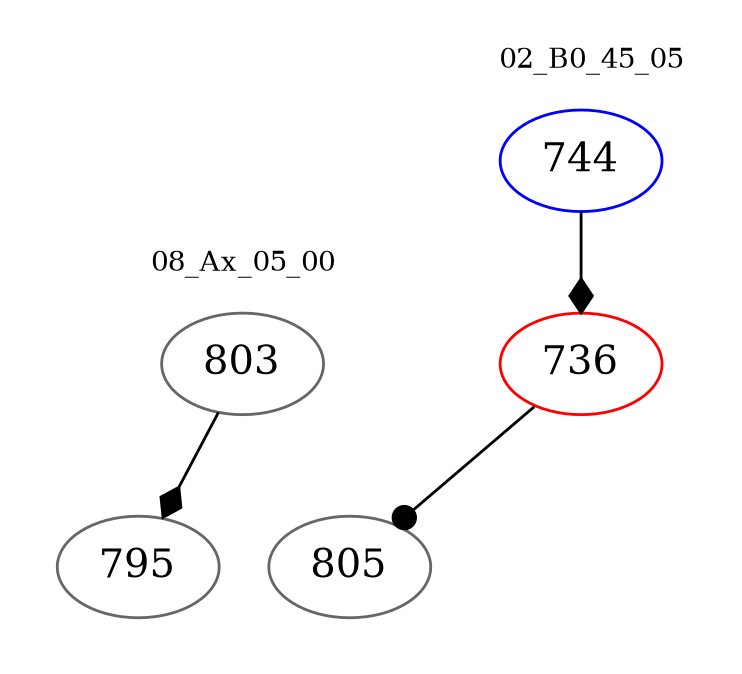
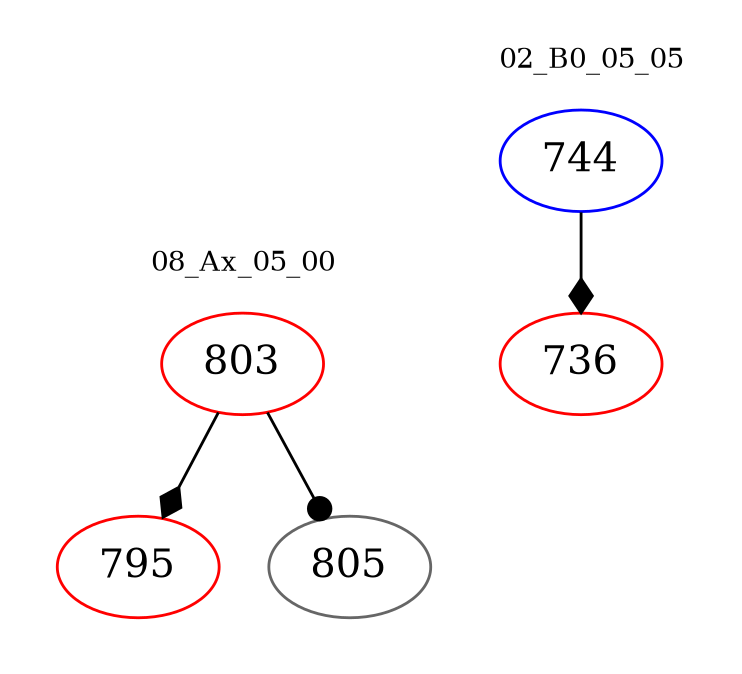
cluster "02_B0_45_05": label "02_B0_45_05" -> "02_B0_05_05"
node "803": color gray40 -> red
edge "736" -> "805": now "803" -> "805"
node "795": color gray40 -> red
